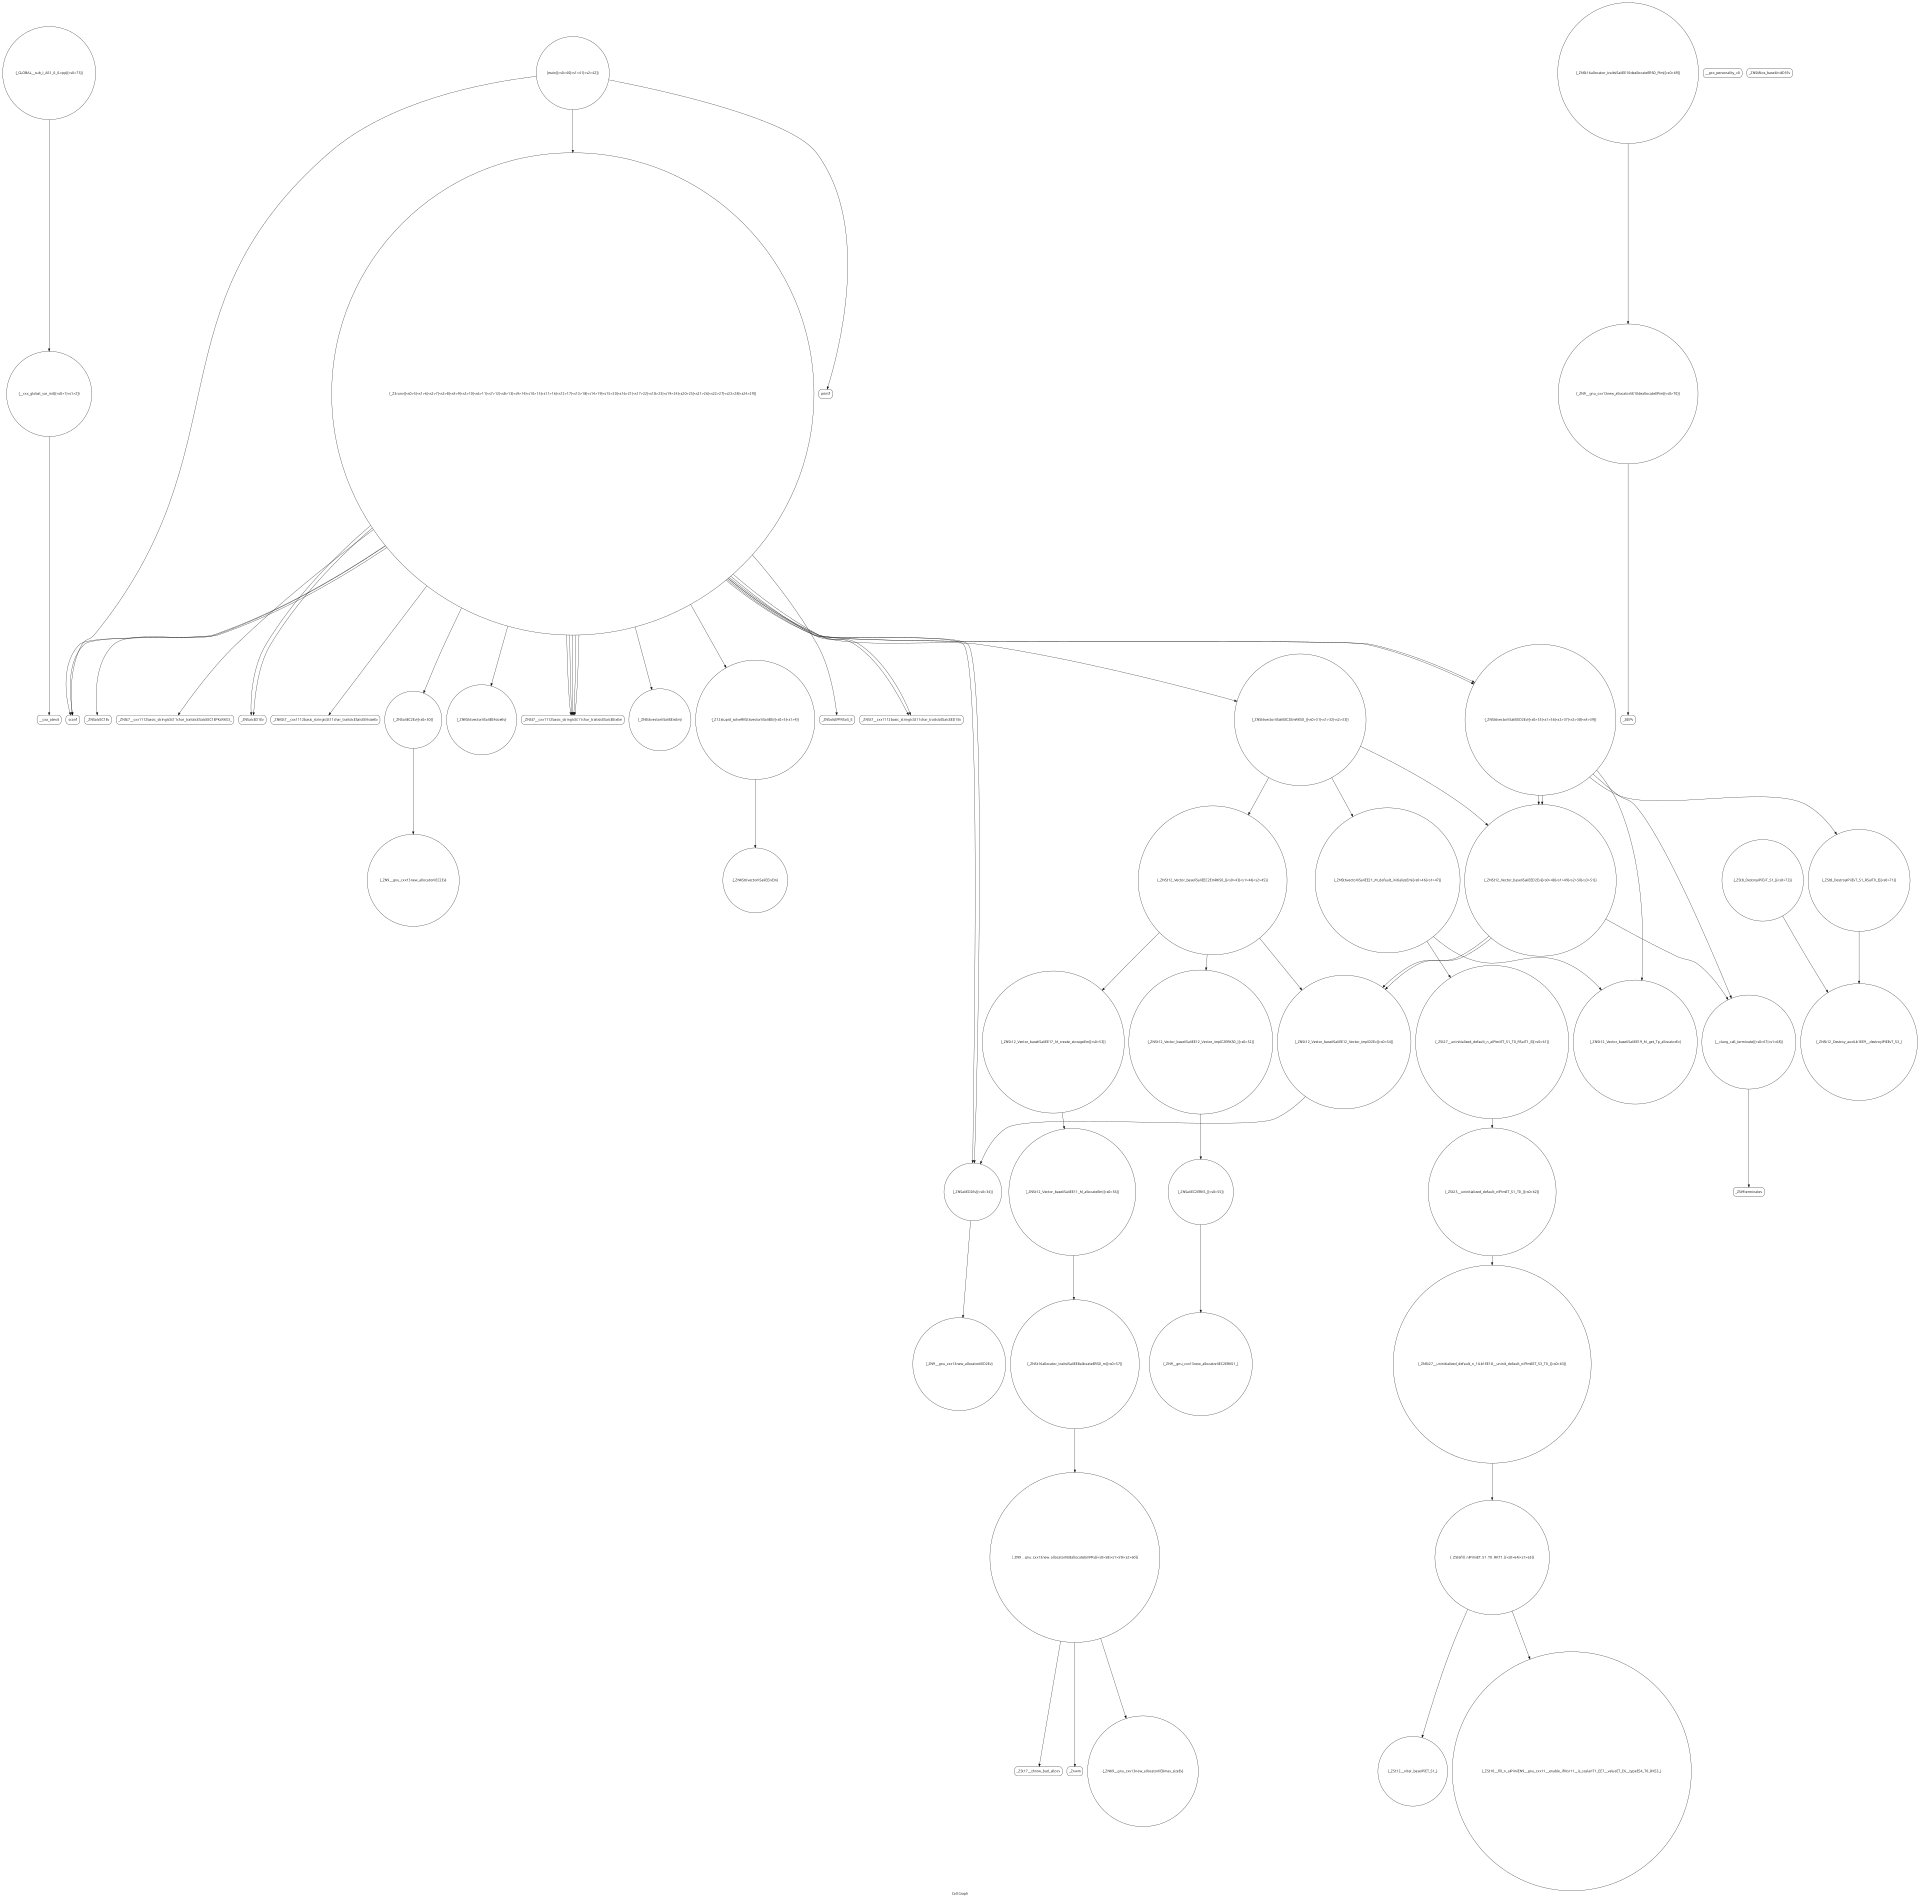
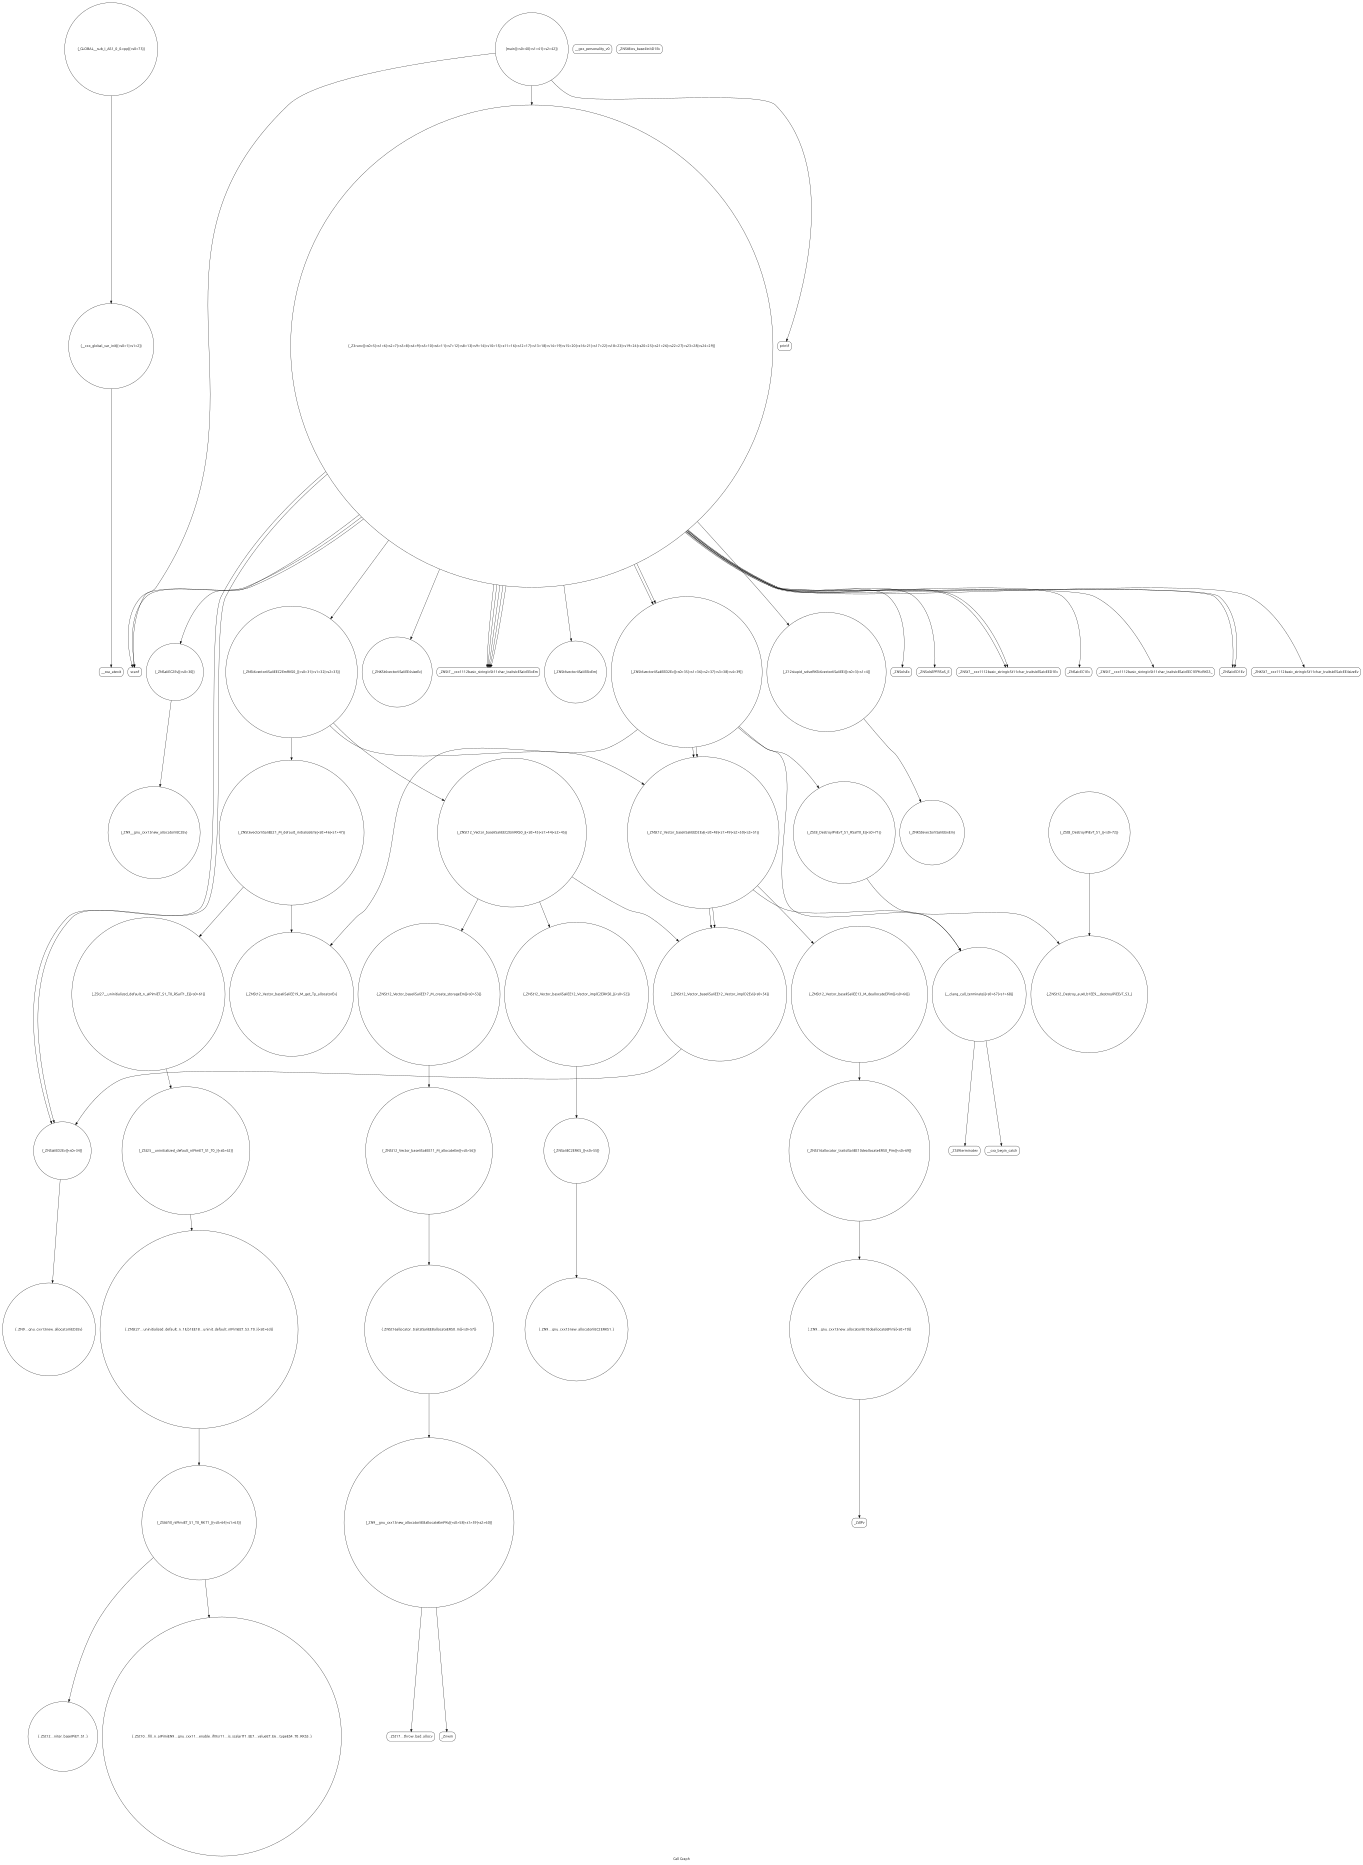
node "_ZNSolsEx": added
node "{_ZNSt12_Vector_baseIiSaIiEE13_M_deallocateEPim|{<s0>66}}": added
node "__cxa_begin_catch": added
node "{_ZNK9__gnu_cxx13new_allocatorIiE8max_sizeEv}": removed
